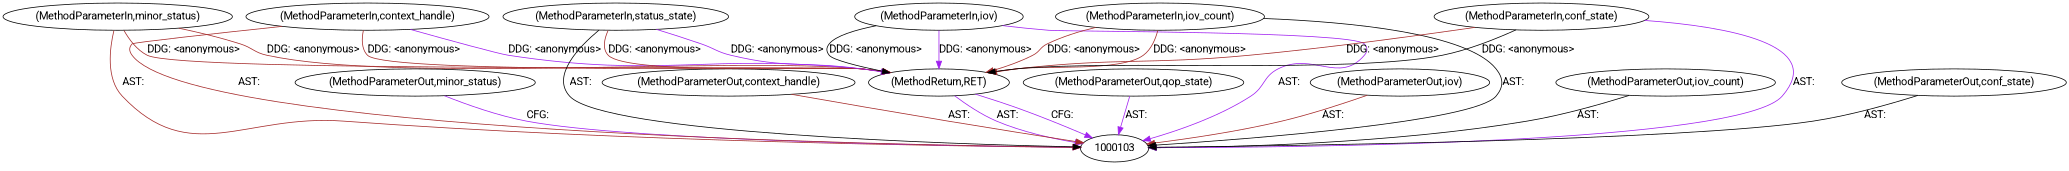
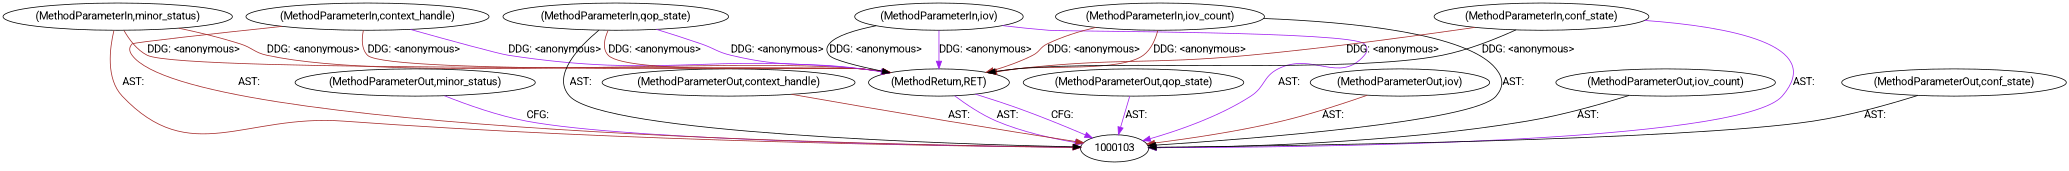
node "(MethodParameterIn,status_state)": label "(MethodParameterIn,status_state)" -> "(MethodParameterIn,qop_state)"
